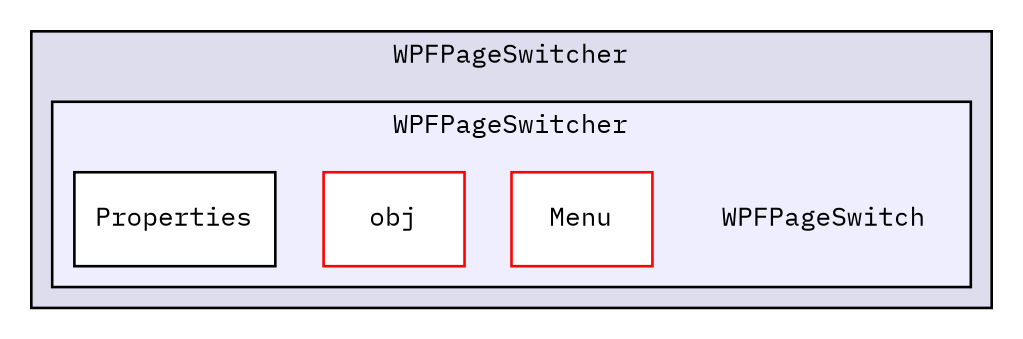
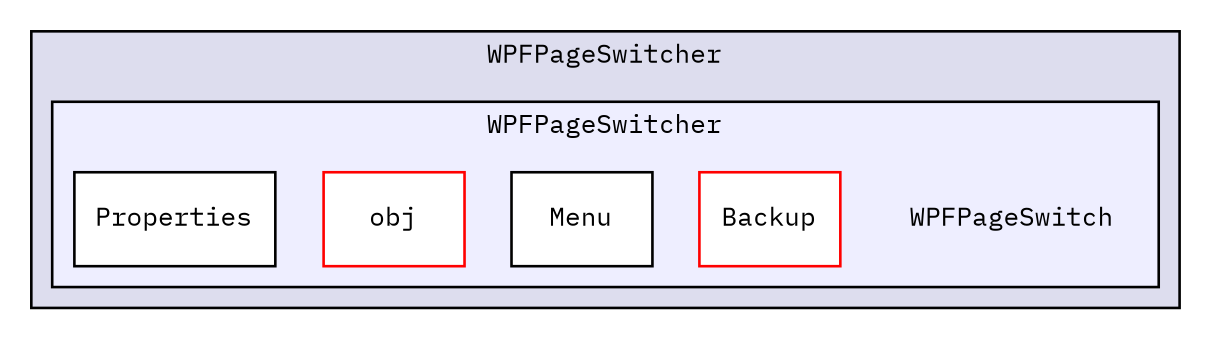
node "Menu": color red -> black
node "Backup": added
